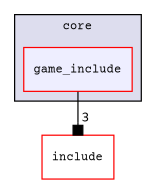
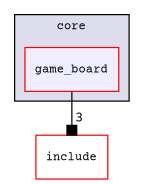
node "game_include": label "game_include" -> "game_board"
